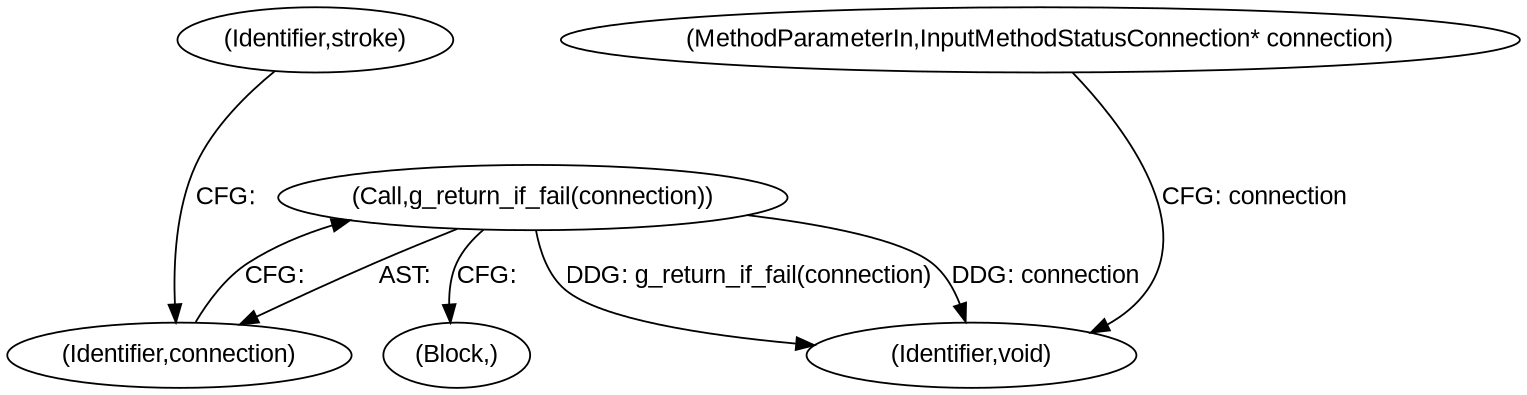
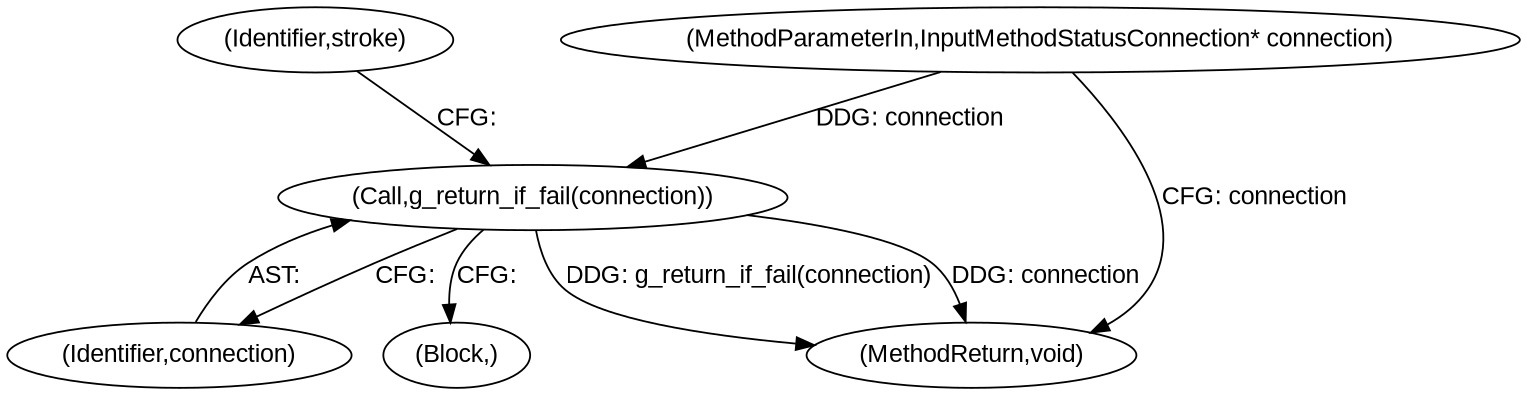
edge "(MethodParameterIn,InputMethodStatusConnection* connection)" -> "(Call,g_return_if_fail(connection))": added, label "DDG: connection"
edge "(Identifier,stroke)" -> "(Identifier,connection)": now "(Identifier,stroke)" -> "(Call,g_return_if_fail(connection))"
edge "(Identifier,connection)" -> "(Call,g_return_if_fail(connection))": label "CFG: " -> "AST: "
edge "(Call,g_return_if_fail(connection))" -> "(Identifier,connection)": label "AST: " -> "CFG: "
node "(Identifier,void)": label "(Identifier,void)" -> "(MethodReturn,void)"
